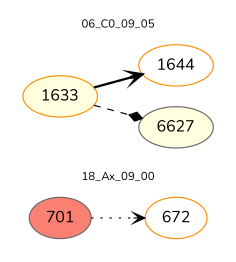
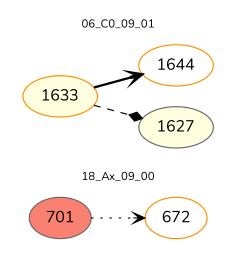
cluster "06_C0_09_05": label "06_C0_09_05" -> "06_C0_09_01"
node "6627": label "6627" -> "1627"
